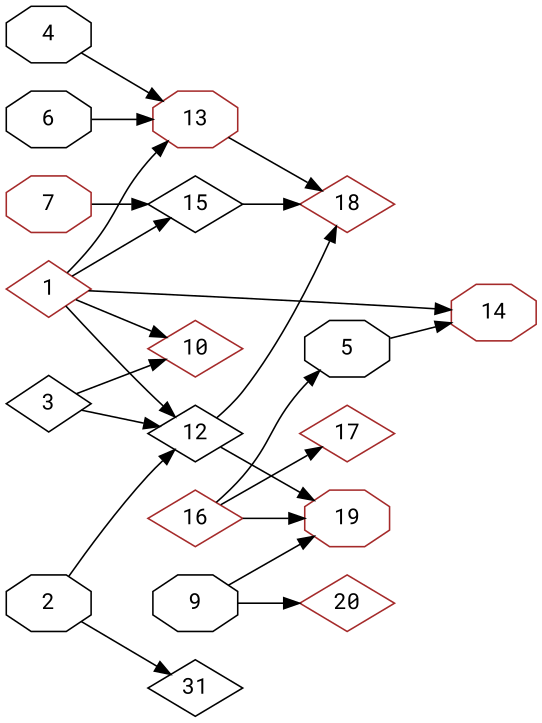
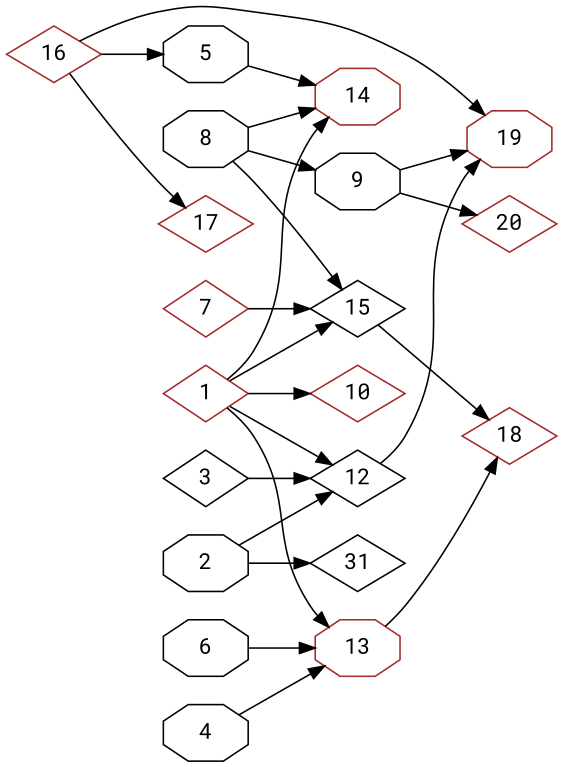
node "8": added
node "7": shape octagon -> diamond
edge "12" -> "18": removed
edge "3" -> "10": removed
